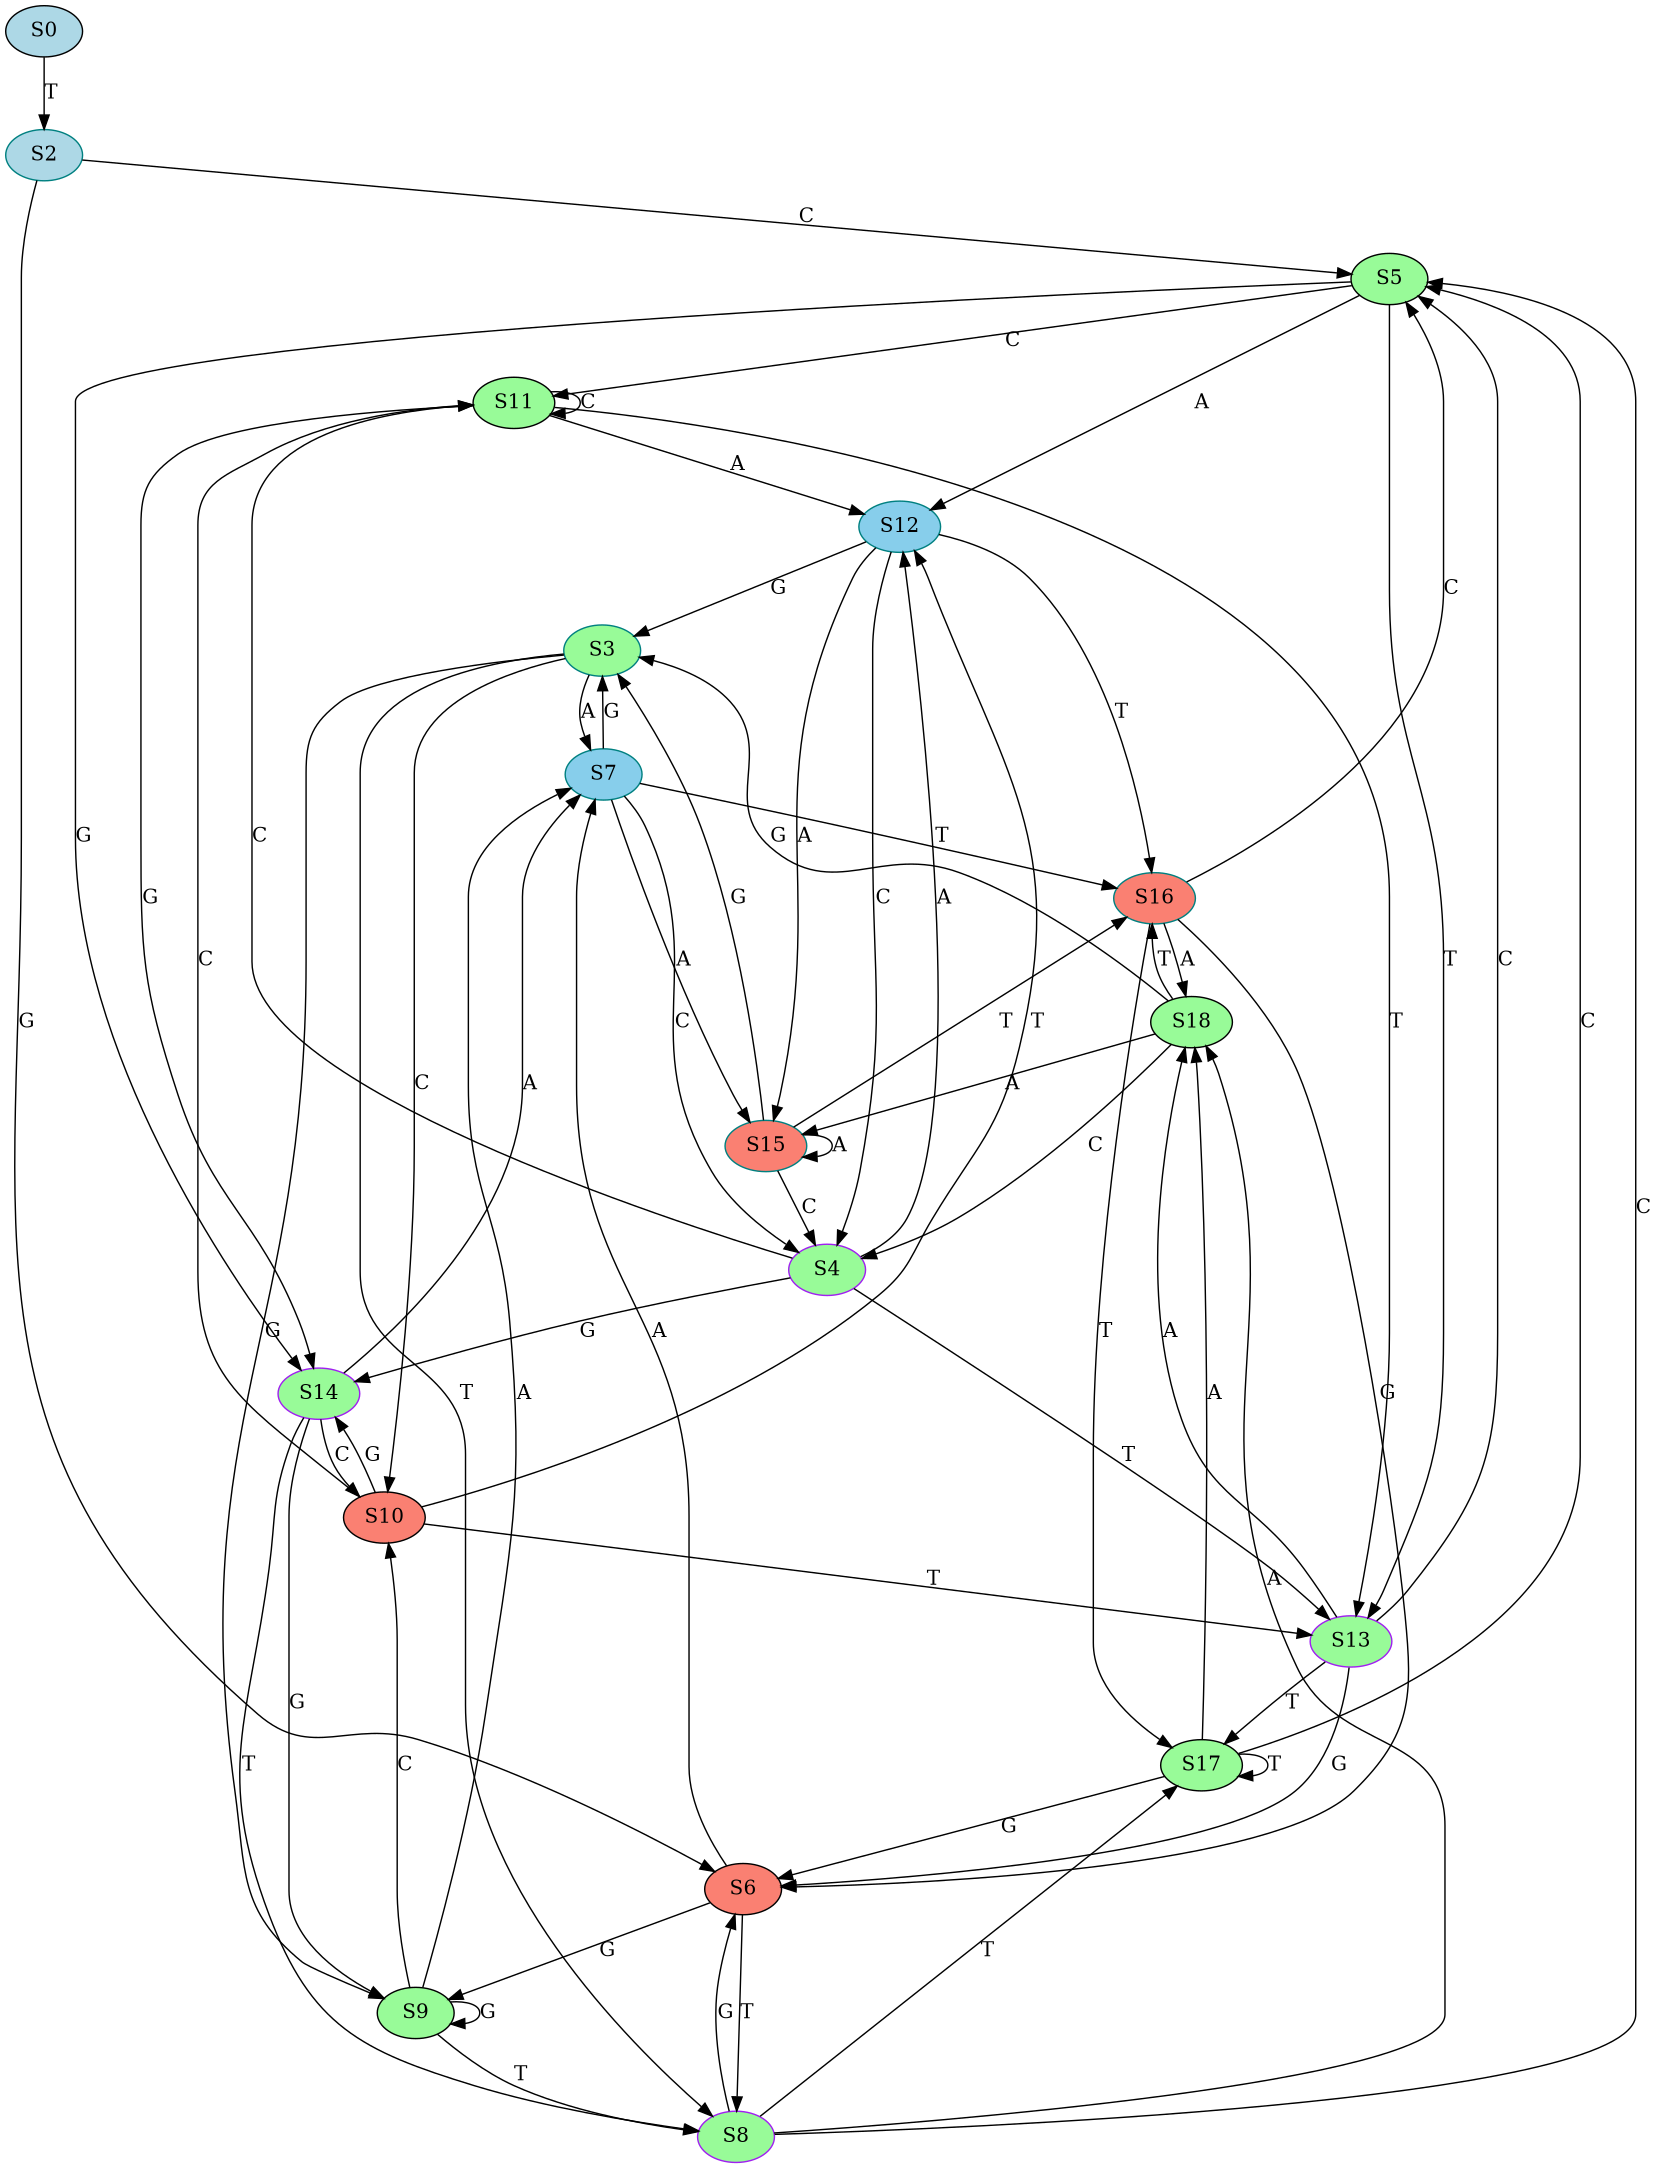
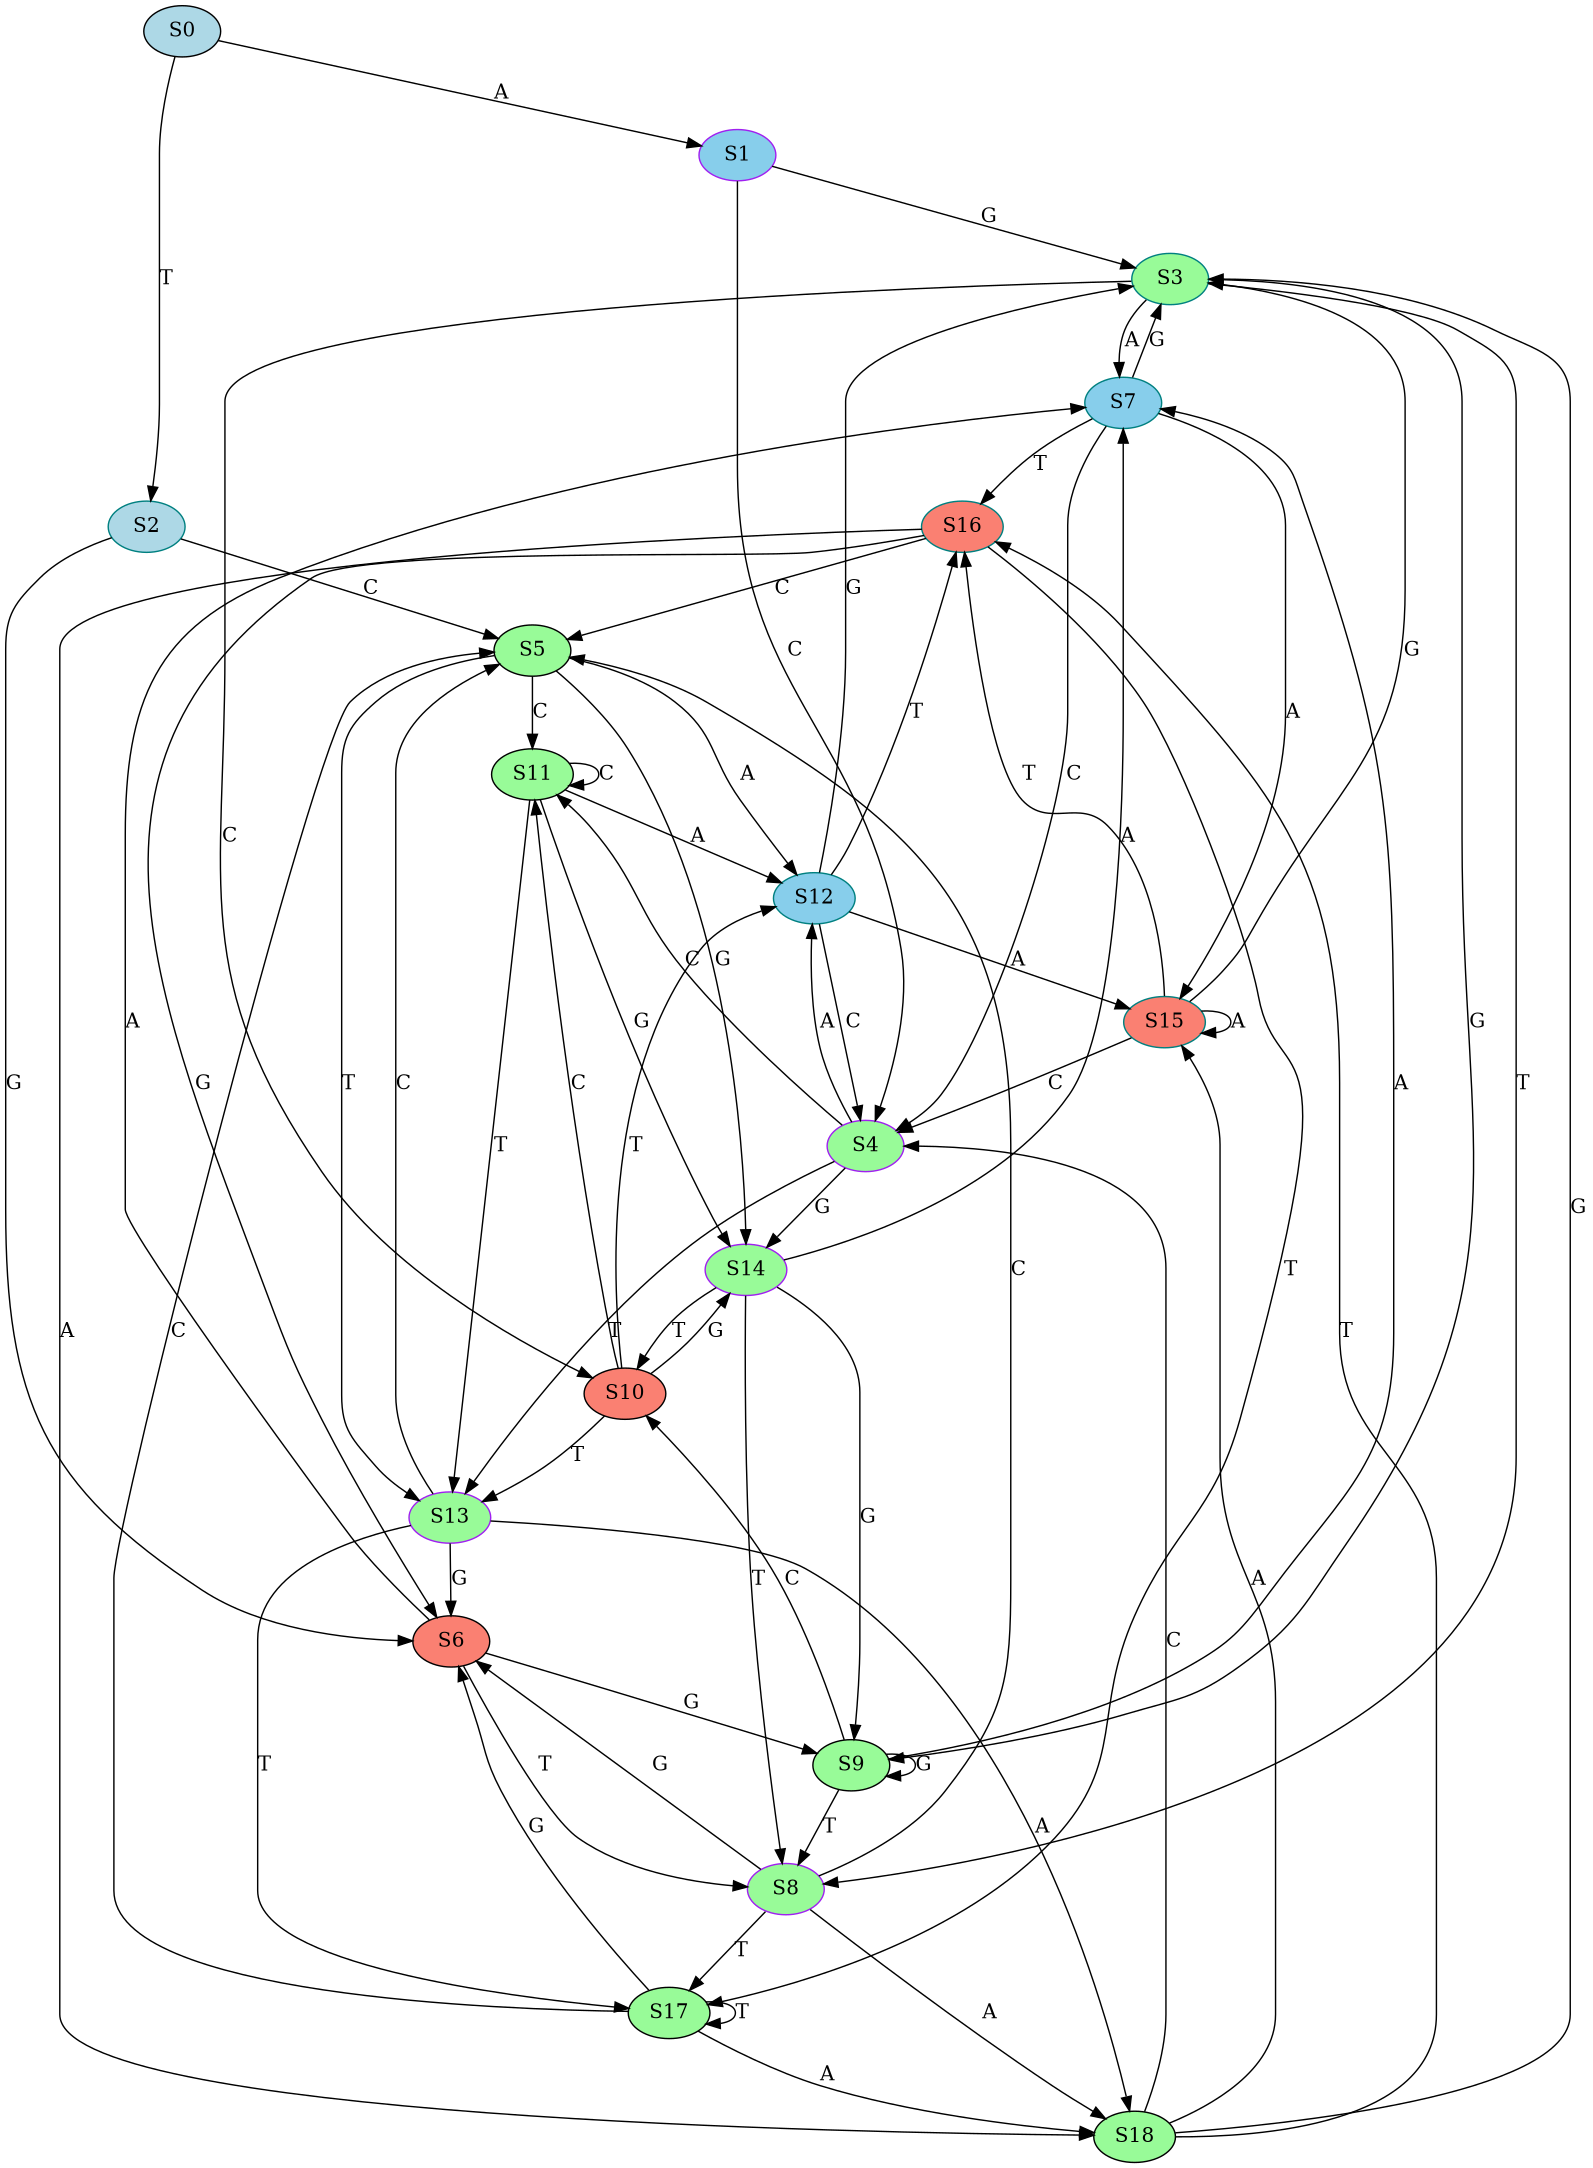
node "S1": added
edge "S14" -> "S10": label "C" -> "T"
